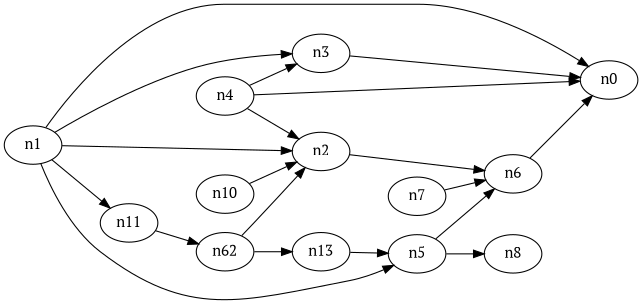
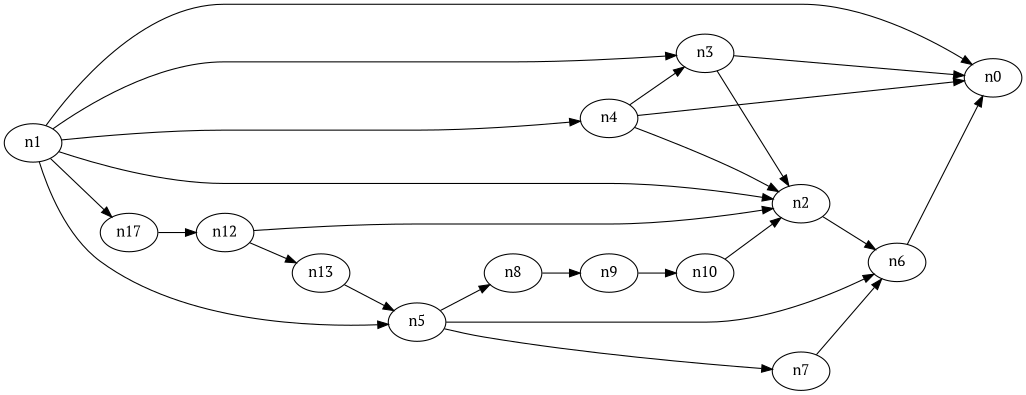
edge "n3" -> "n2": added
edge "n1" -> "n4": added
node "n11": label "n11" -> "n17"
node "n62": label "n62" -> "n12"
node "n9": added
edge "n5" -> "n7": added
